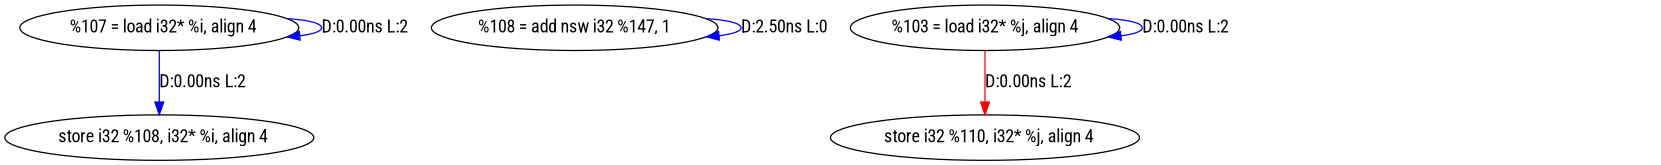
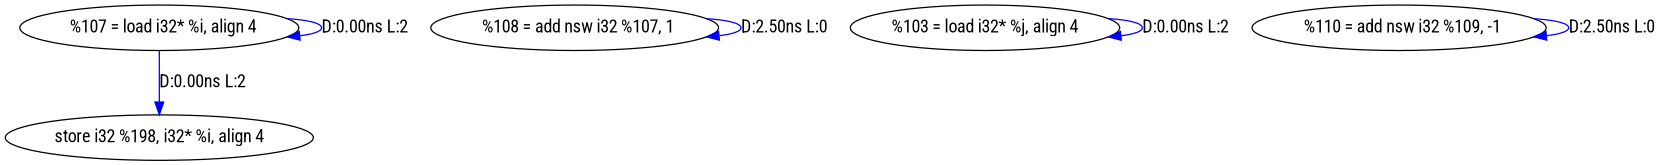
node "%108 = add nsw i32 %147, 1": label "%108 = add nsw i32 %147, 1" -> "%108 = add nsw i32 %107, 1"
node "%110 = add nsw i32 %109, -1": added
node "store i32 %108, i32* %i, align 4": label "store i32 %108, i32* %i, align 4" -> "store i32 %198, i32* %i, align 4"
node "store i32 %110, i32* %j, align 4": removed
